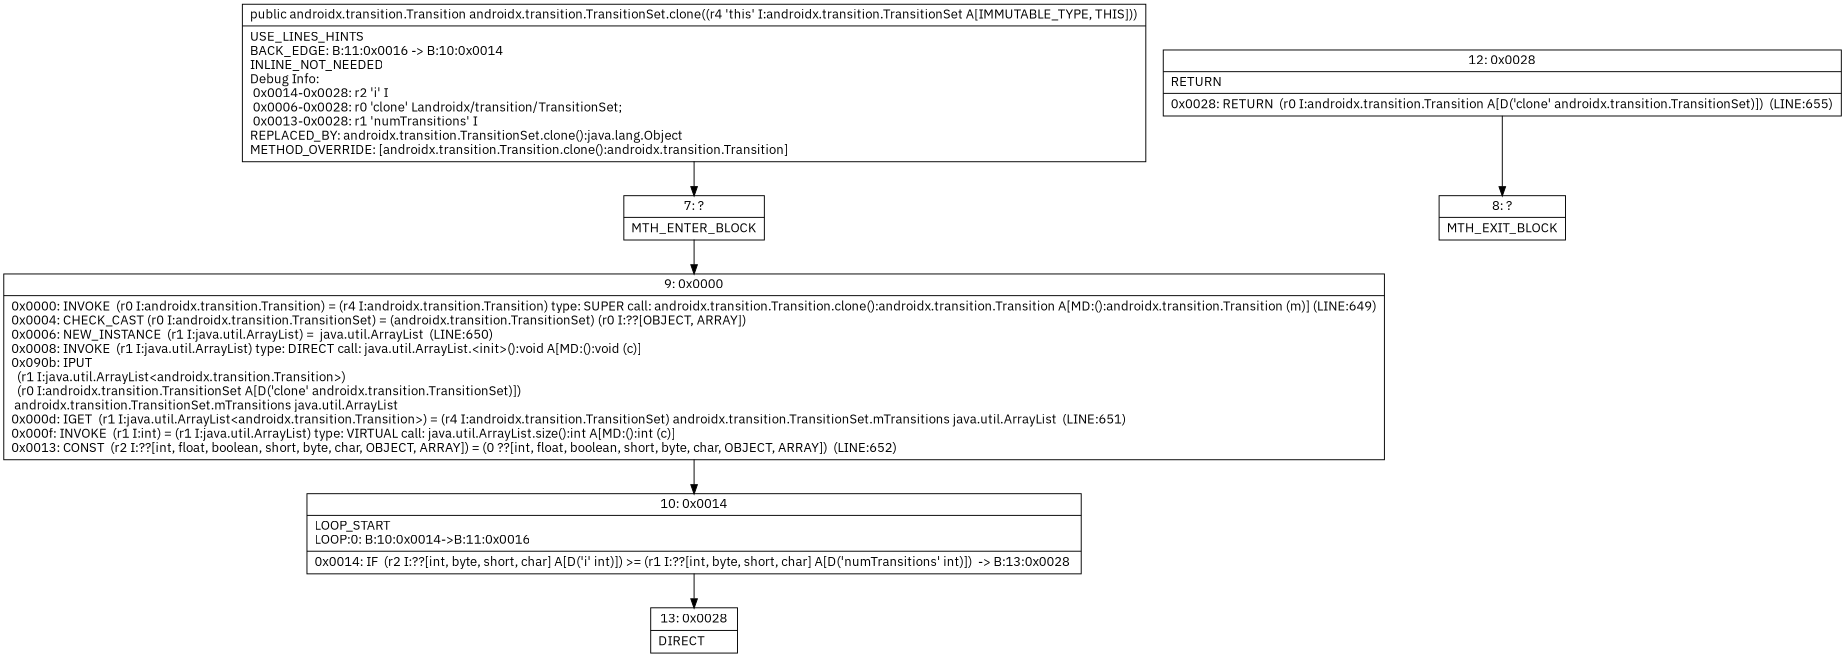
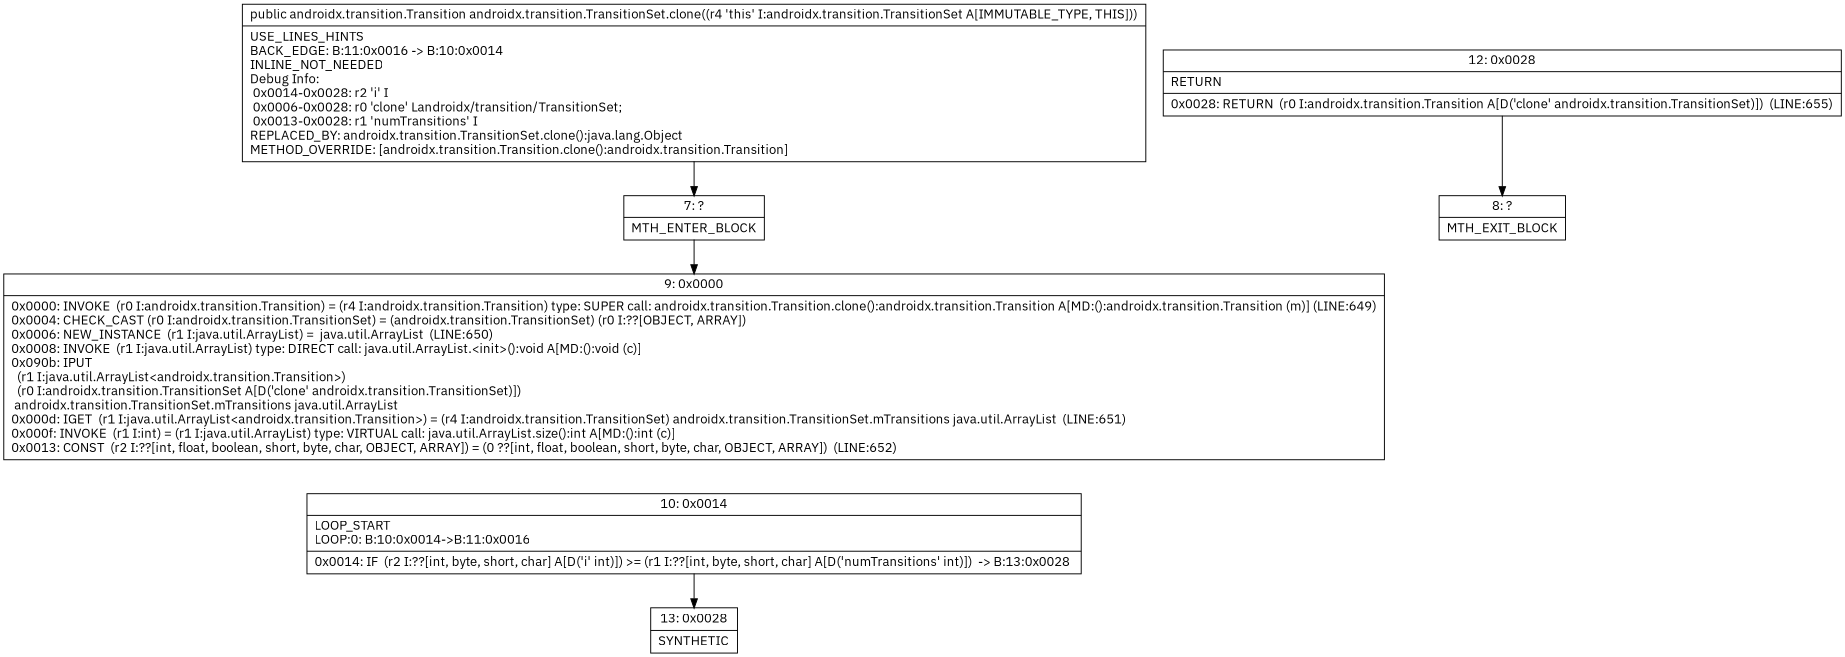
edge "9: 0x0000" -> "10: 0x0014": removed
node "13: 0x0028": text "DIRECT" -> "SYNTHETIC"
